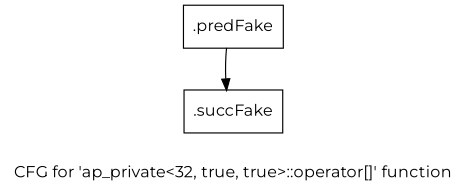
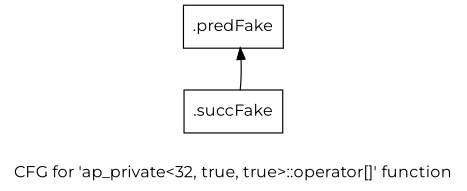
edge ".predFake" -> ".succFake": reversed
